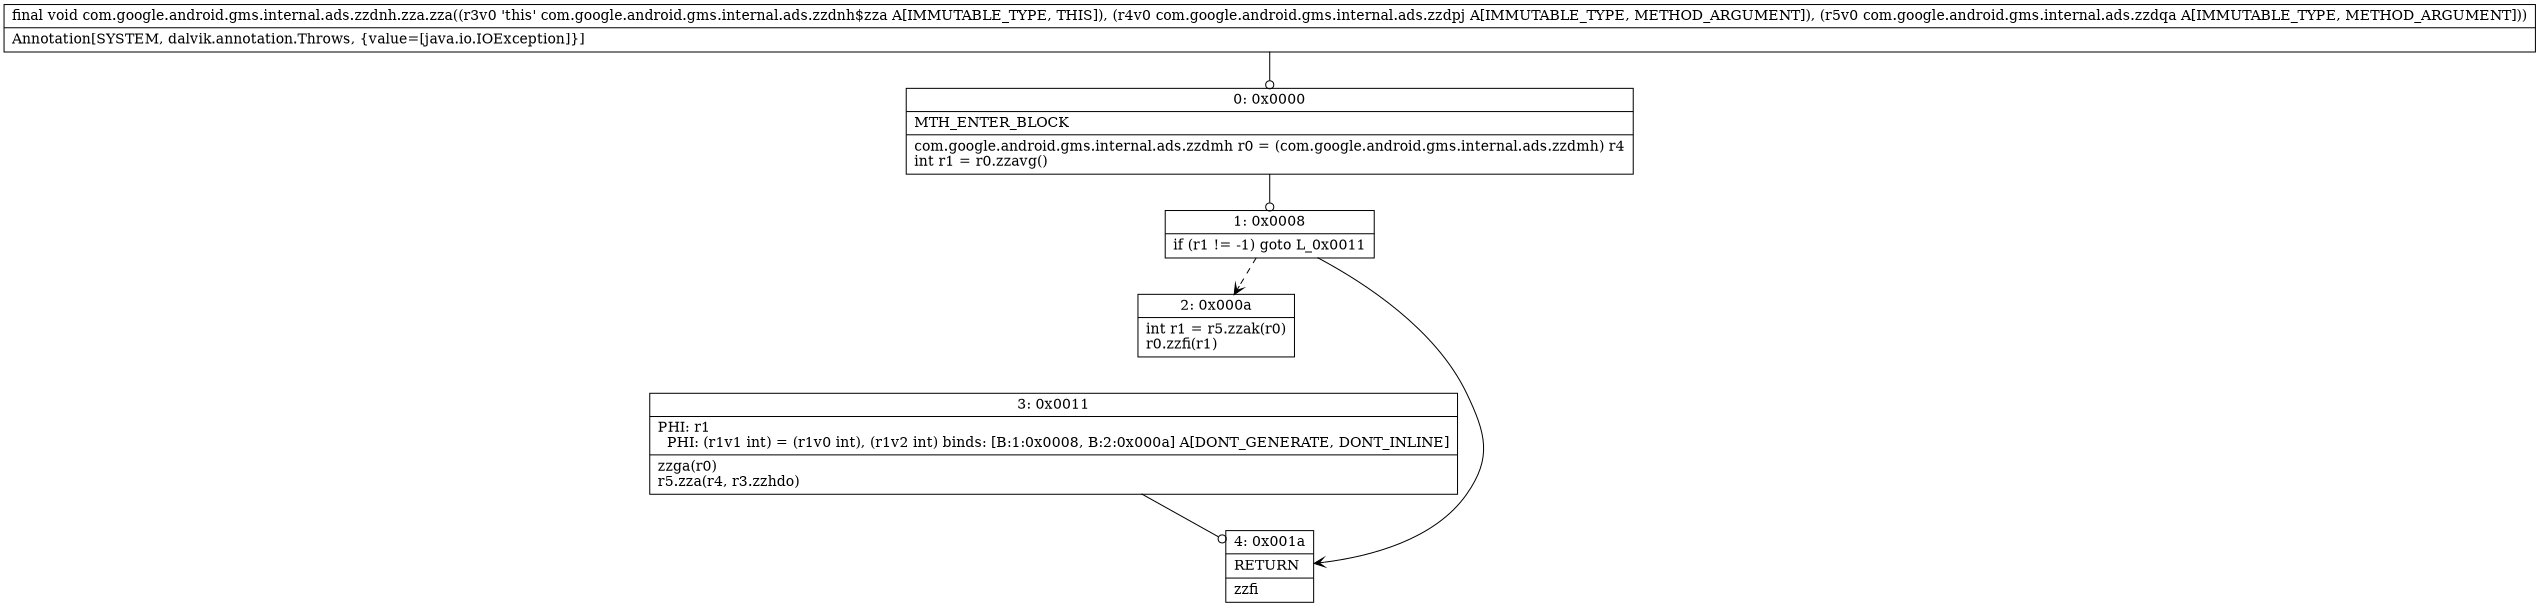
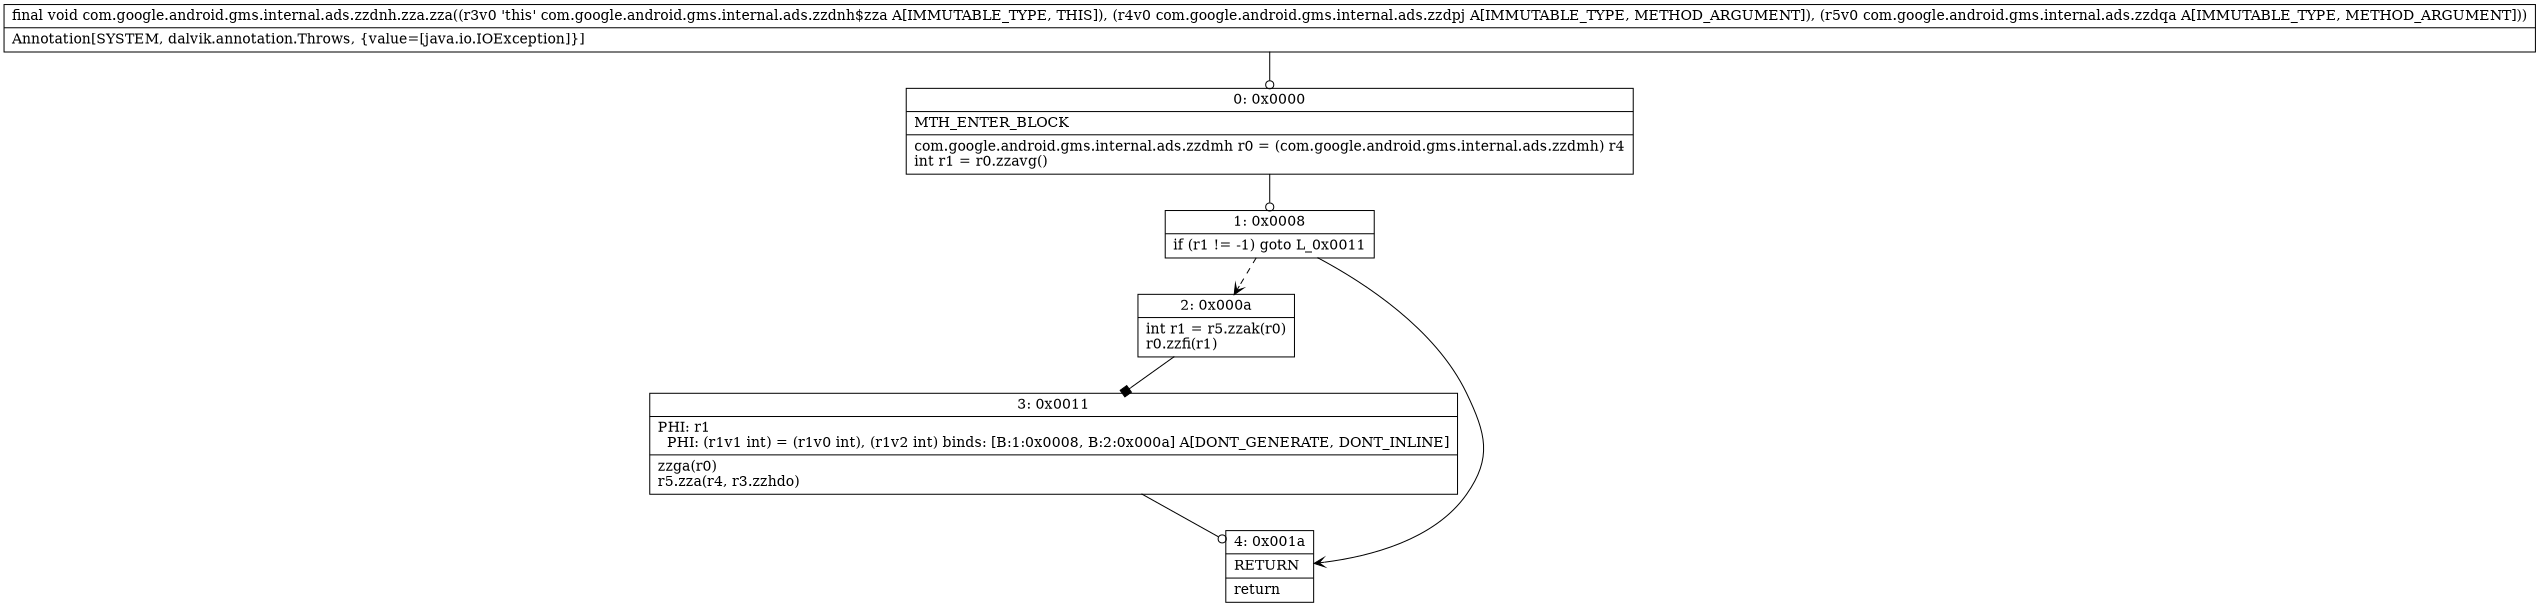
edge "2: 0x000a" -> "3: 0x0011": added
node "4: 0x001a": text "zzfi" -> "return"
